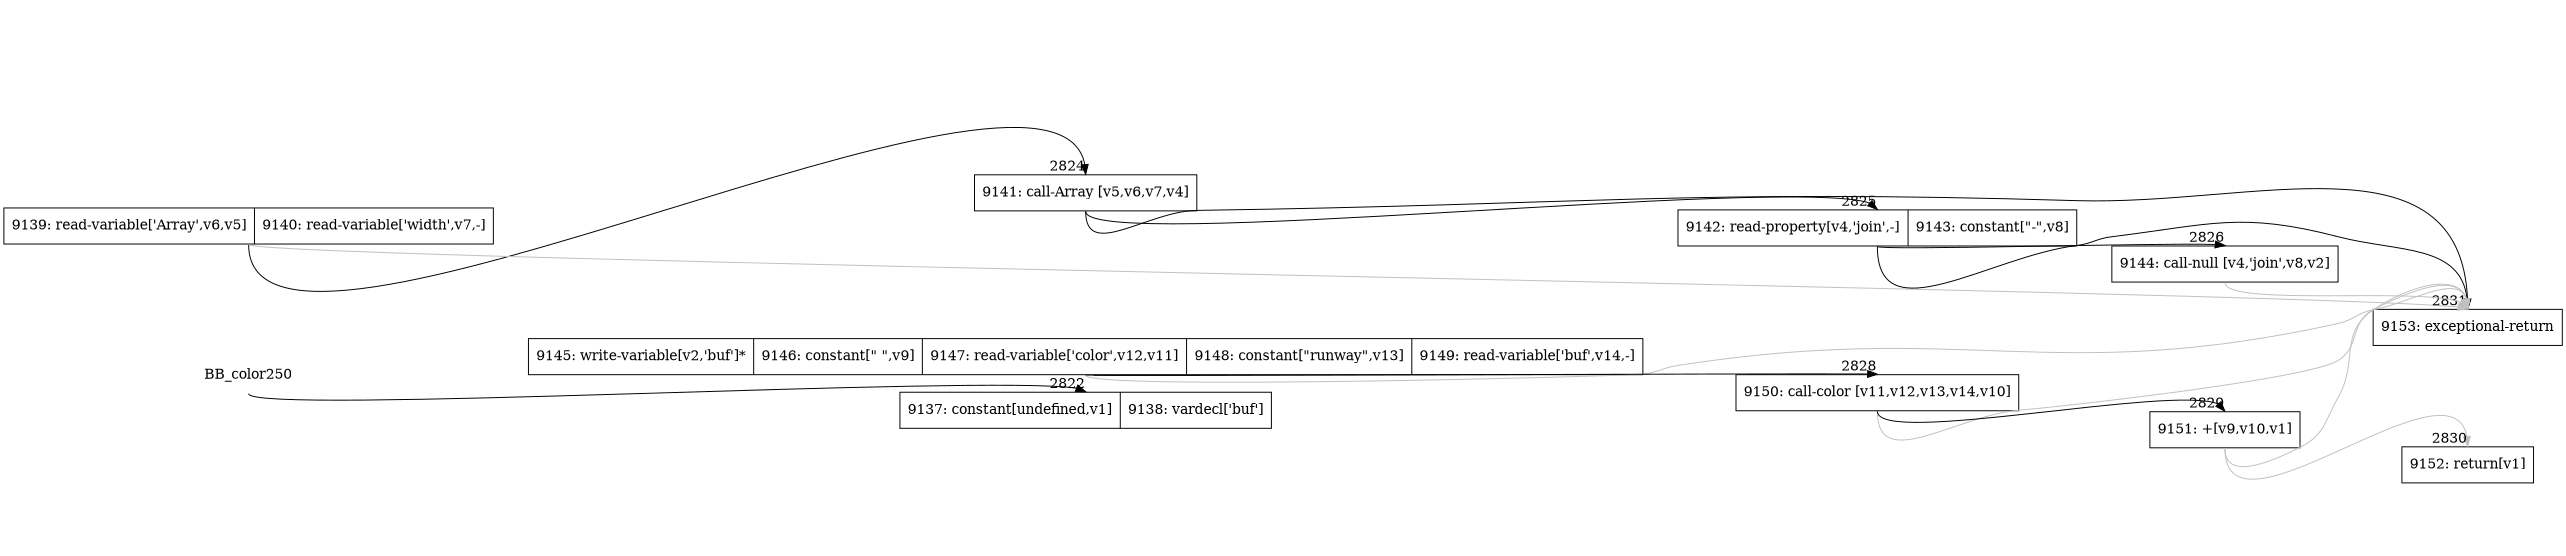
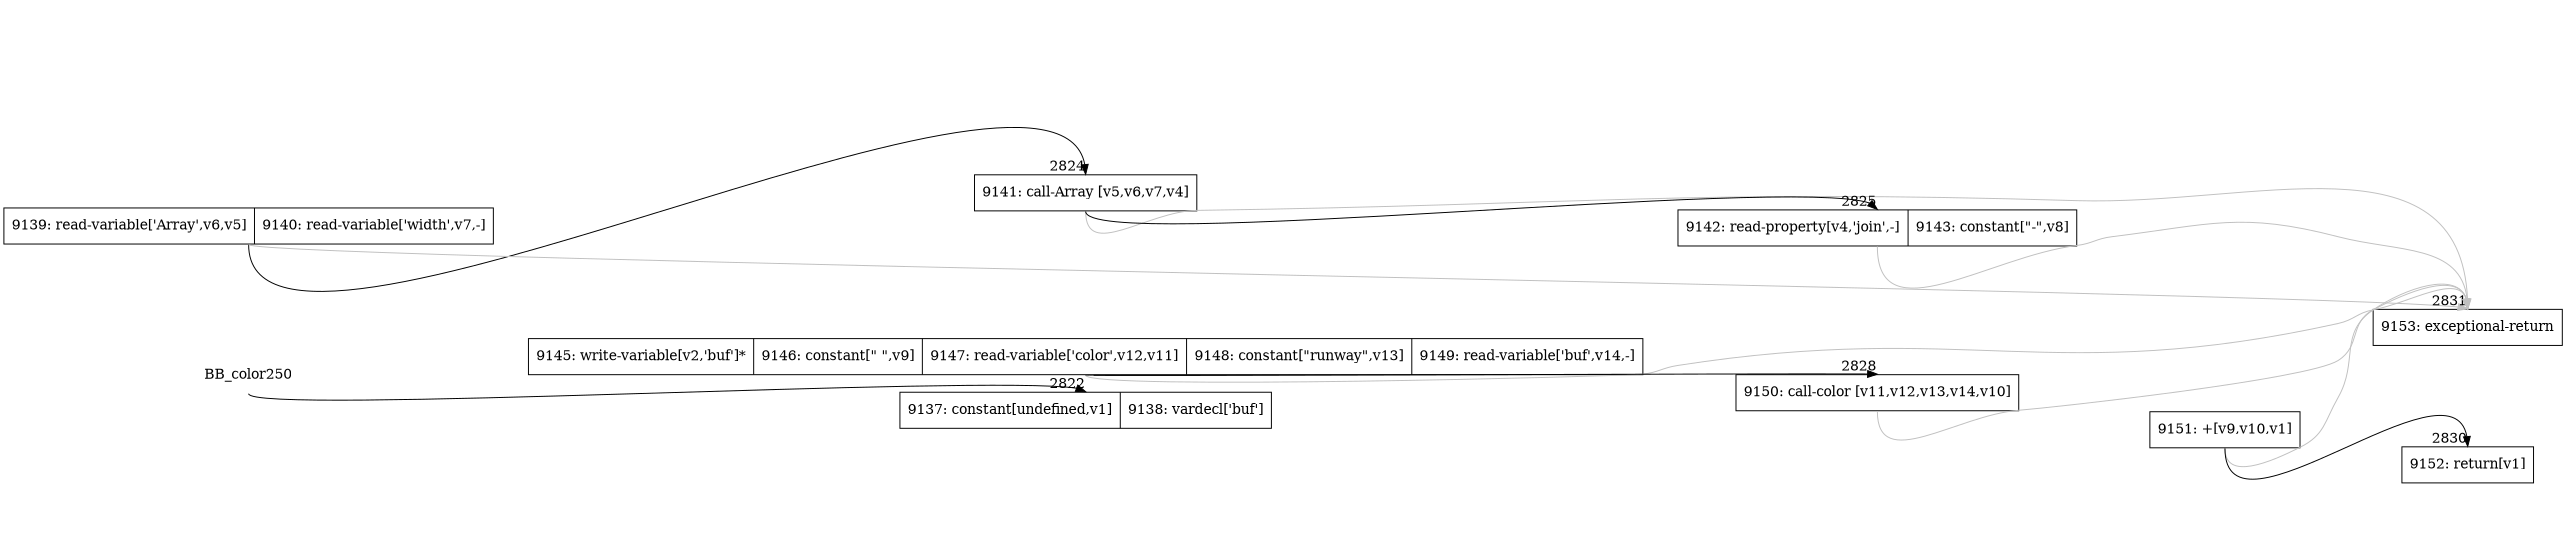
edge "9141: call-Array [v5,v6,v7,v4]" -> "9153: exceptional-return": color black -> gray
edge "9142: read-property[v4,'join',-]" -> "9153: exceptional-return": color black -> gray
node "9144: call-null [v4,'join',v8,v2]": removed
edge "9150: call-color [v11,v12,v13,v14,v10]" -> "9151: +[v9,v10,v1]": removed
edge "9151: +[v9,v10,v1]" -> "9152: return[v1]": color gray -> black
